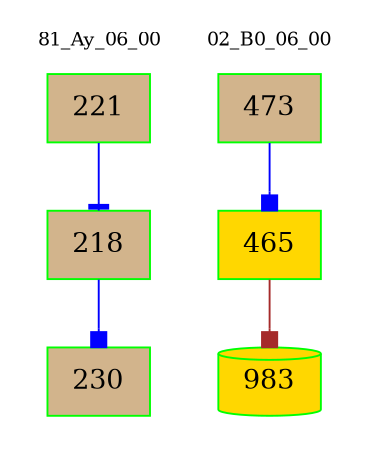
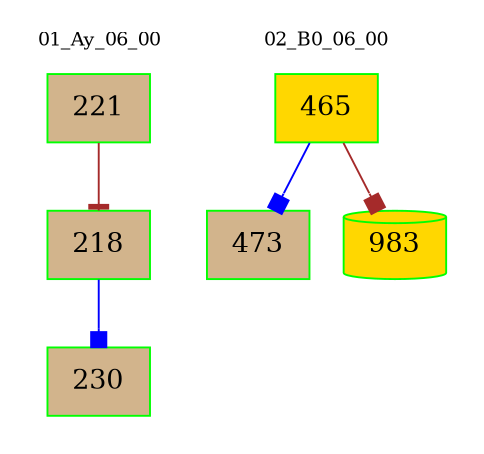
cluster "81_Ay_06_00": label "81_Ay_06_00" -> "01_Ay_06_00"
edge "473" -> "465": reversed
edge "221" -> "218": color blue -> brown
